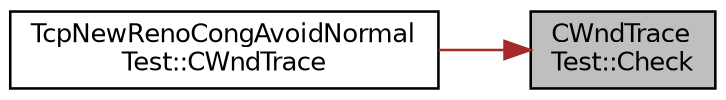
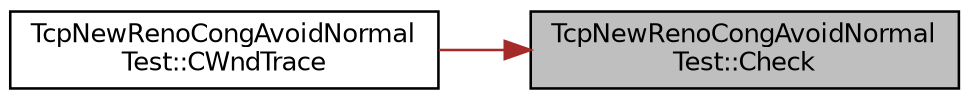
node "CWndTrace Test::Check": label "CWndTrace Test::Check" -> "TcpNewRenoCongAvoidNormal Test::Check"
